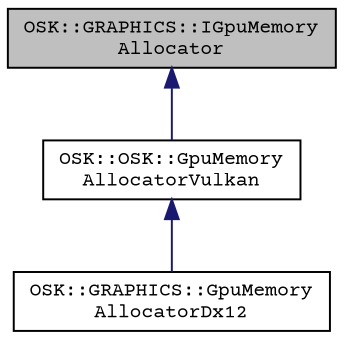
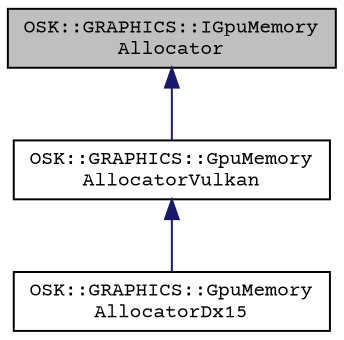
node "OSK::OSK::GpuMemory AllocatorVulkan": label "OSK::OSK::GpuMemory AllocatorVulkan" -> "OSK::GRAPHICS::GpuMemory AllocatorVulkan"
node "OSK::GRAPHICS::GpuMemory AllocatorDx12": label "OSK::GRAPHICS::GpuMemory AllocatorDx12" -> "OSK::GRAPHICS::GpuMemory AllocatorDx15"
